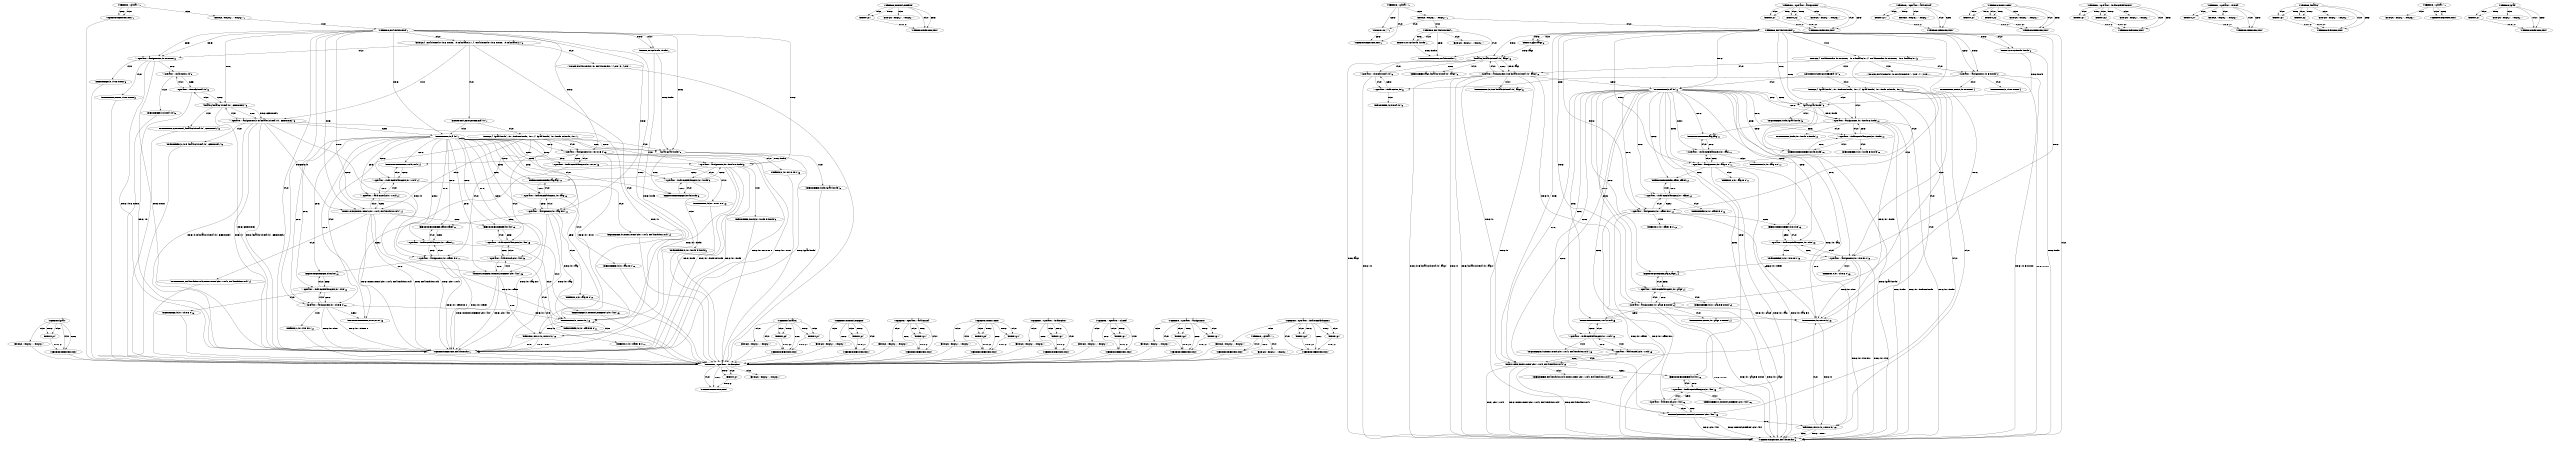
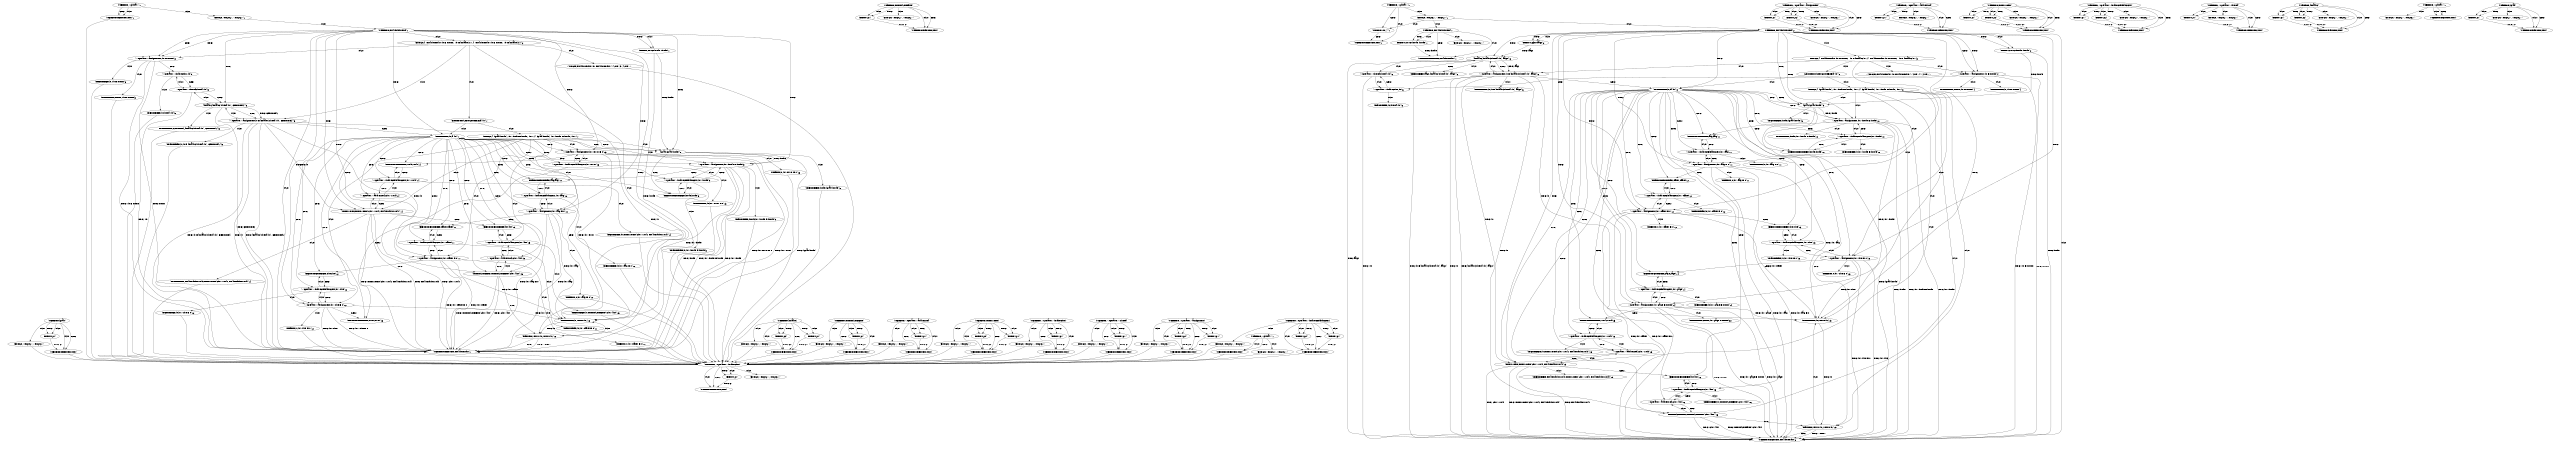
node "(IDENTIFIER,NULL,io->page = NULL)": text "14" -> "54"
